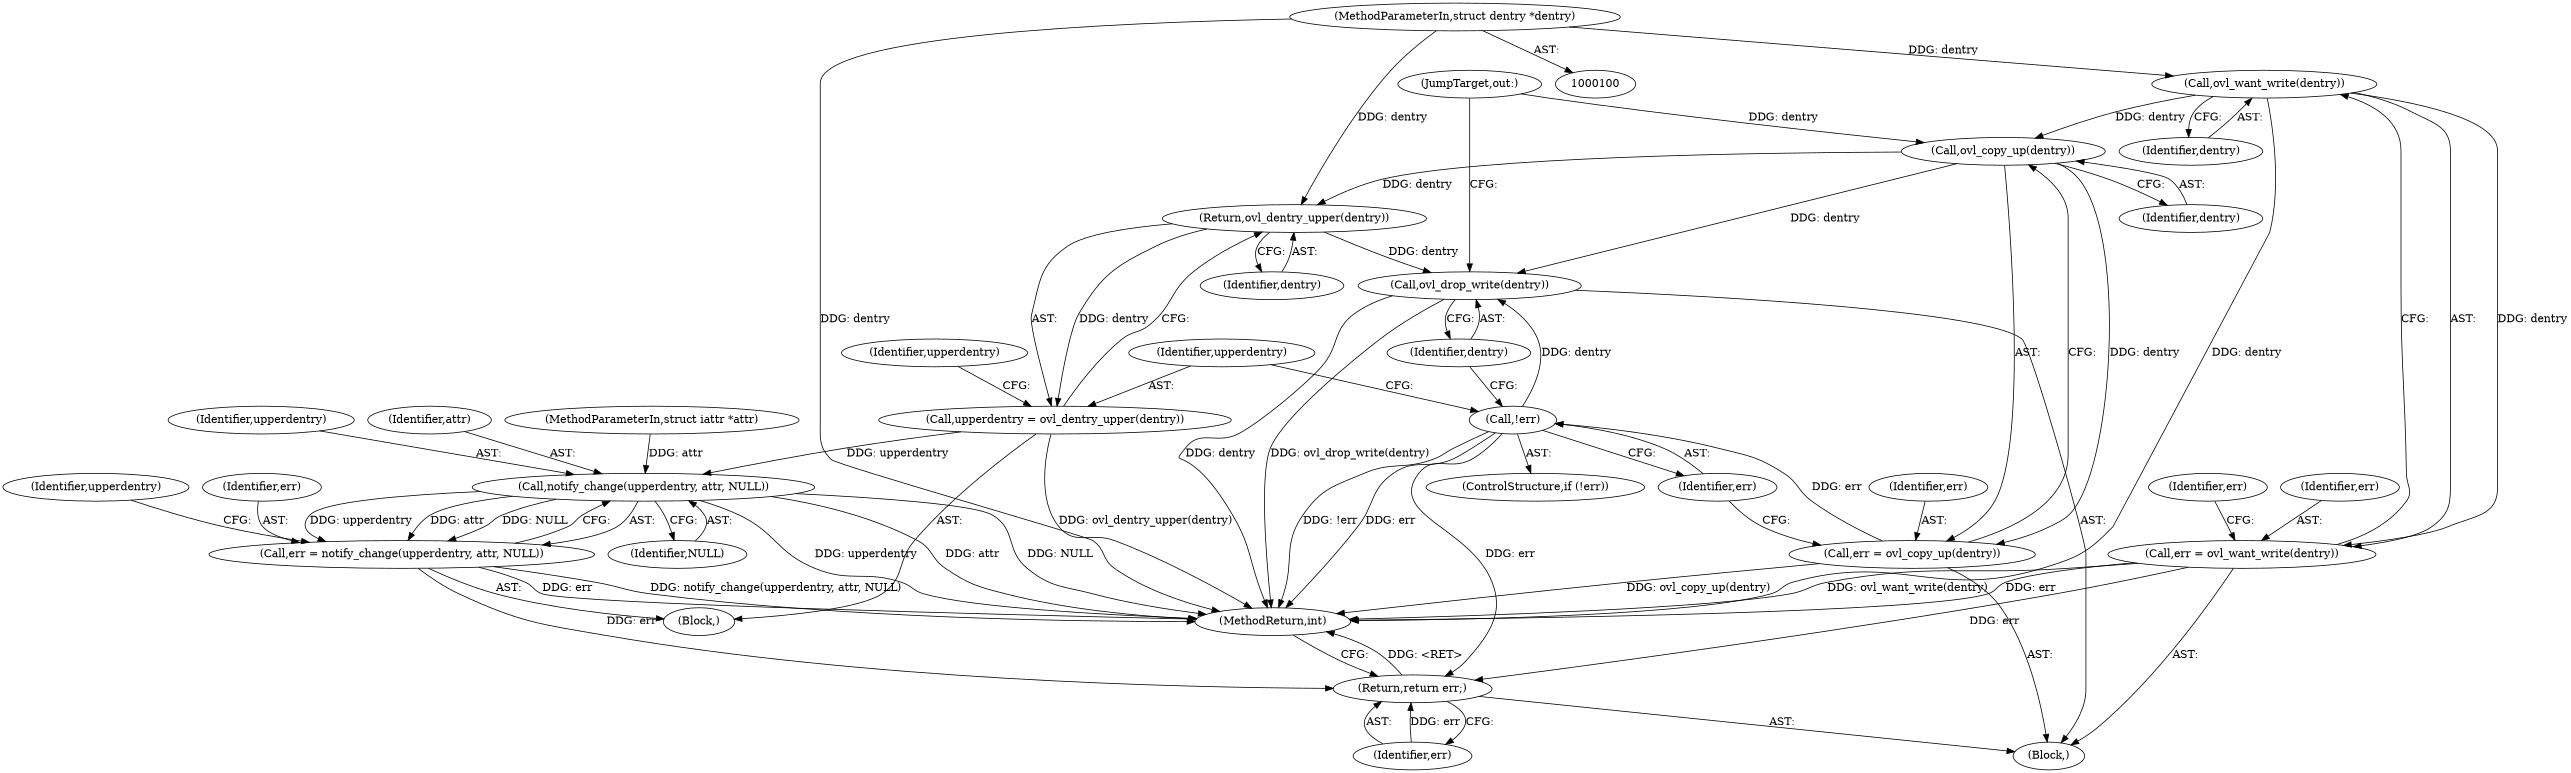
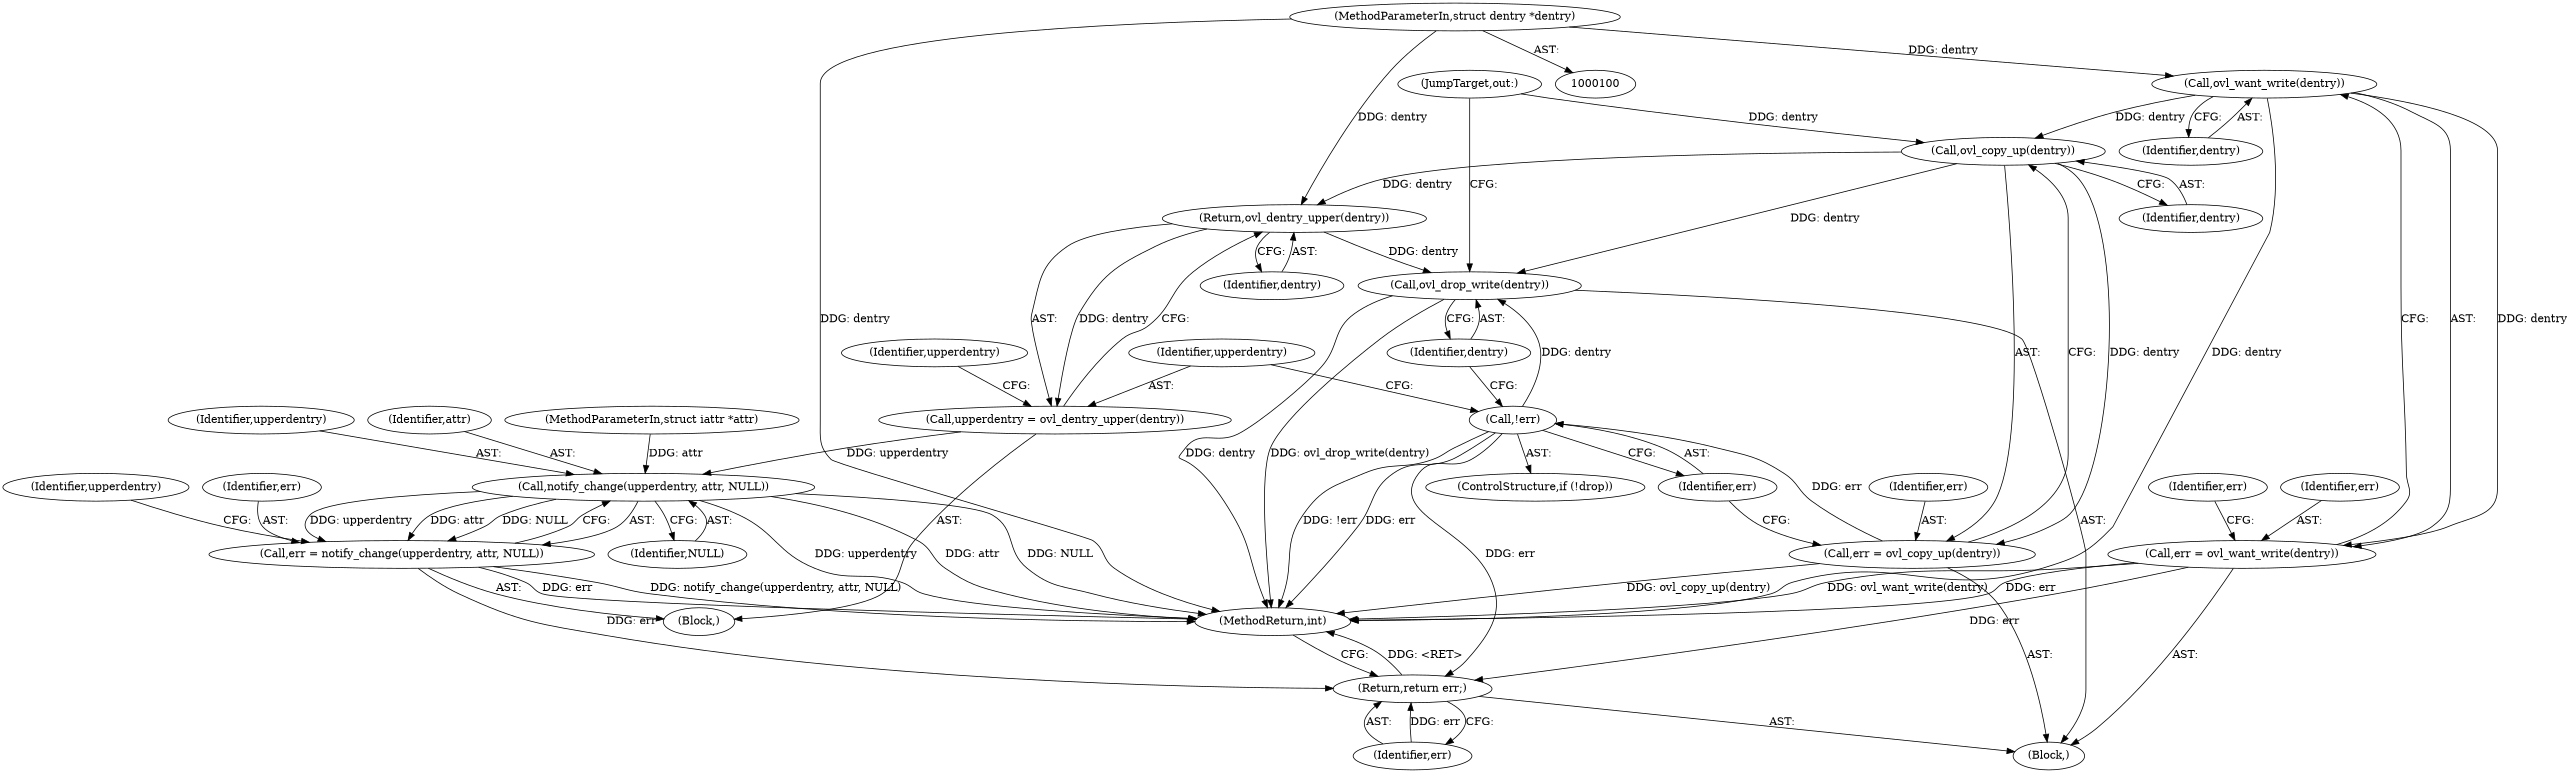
node "(ControlStructure,if (!err))": label "(ControlStructure,if (!err))" -> "(ControlStructure,if (!drop))"
edge "(Call,upperdentry = ovl_dentry_upper(dentry))" -> "(MethodReturn,int)": removed, label "DDG: ovl_dentry_upper(dentry)"
